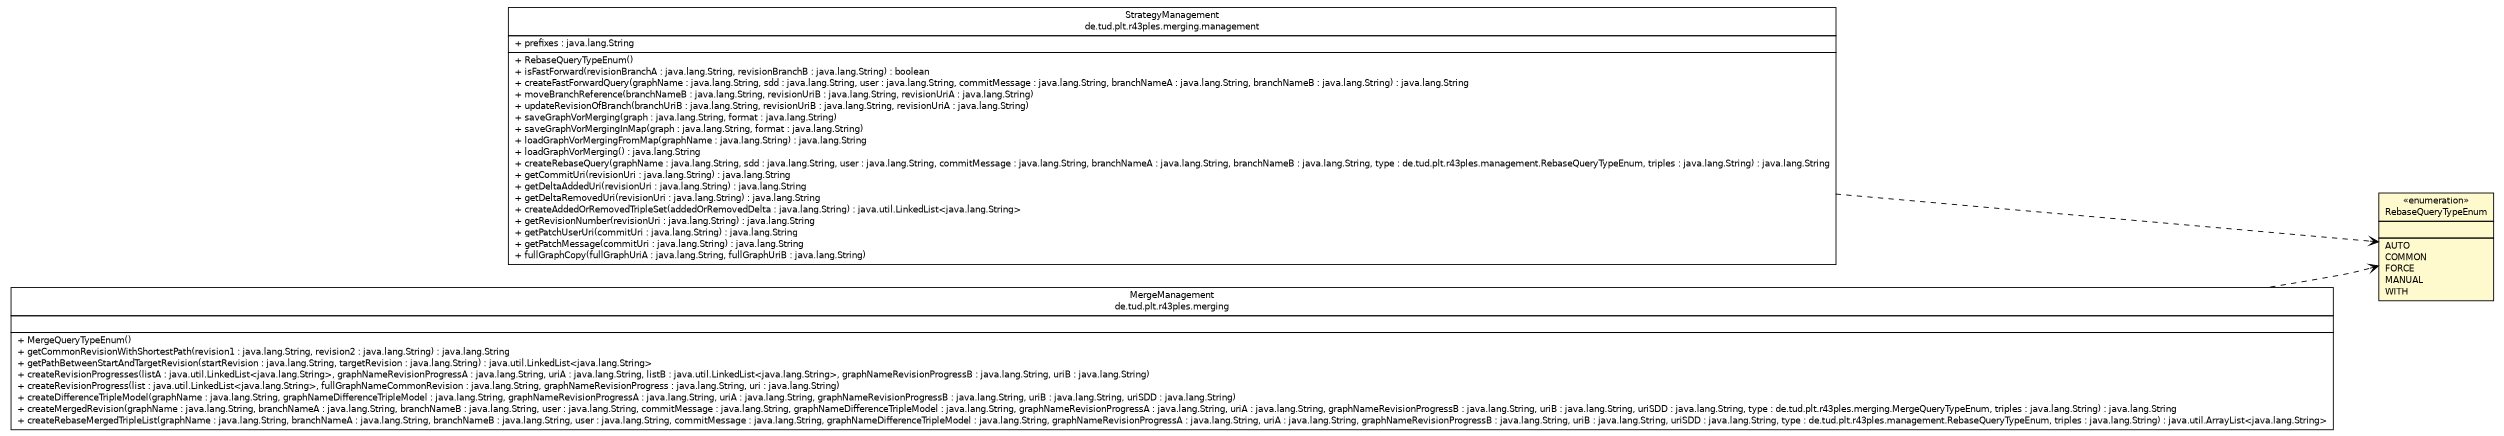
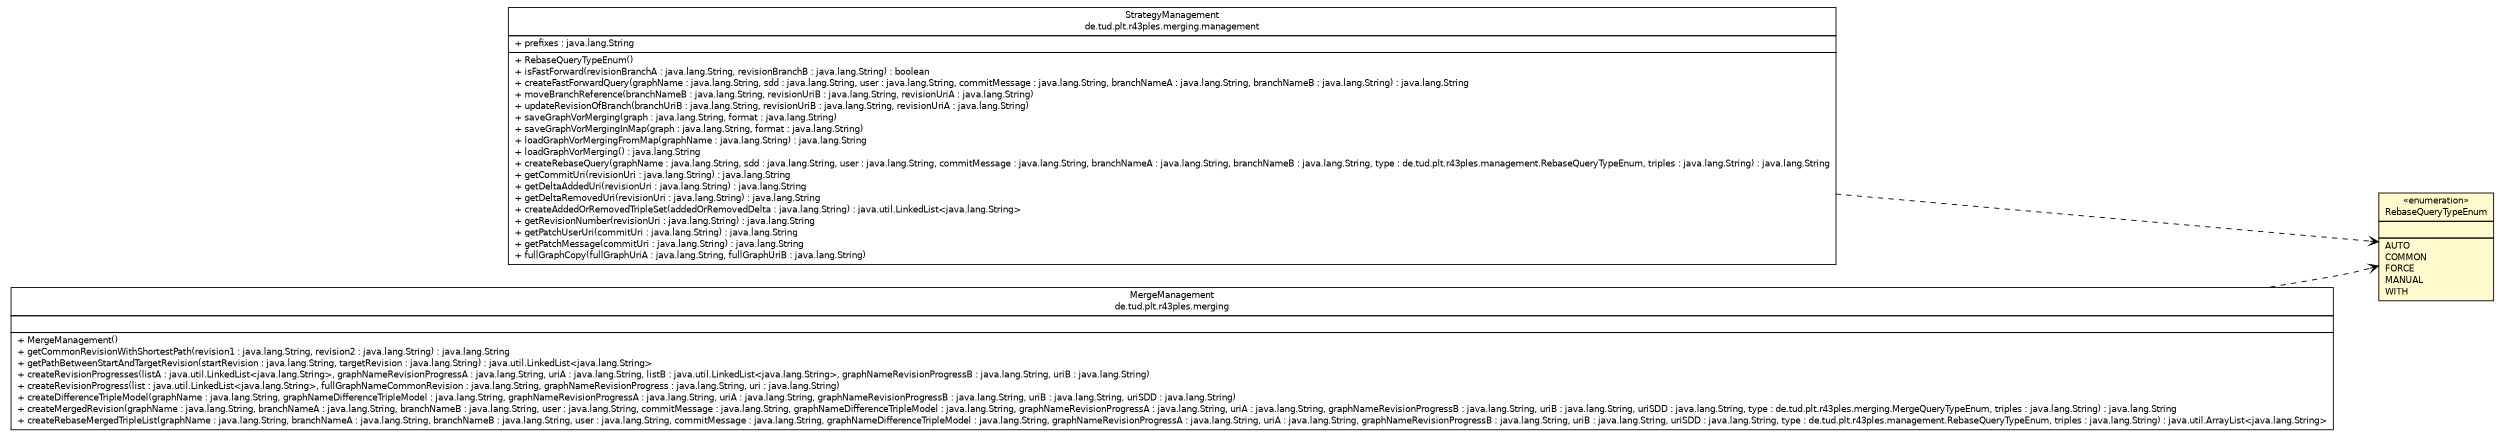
node "MergeManagement": text "+ MergeQueryTypeEnum()" -> "+ MergeManagement()"
